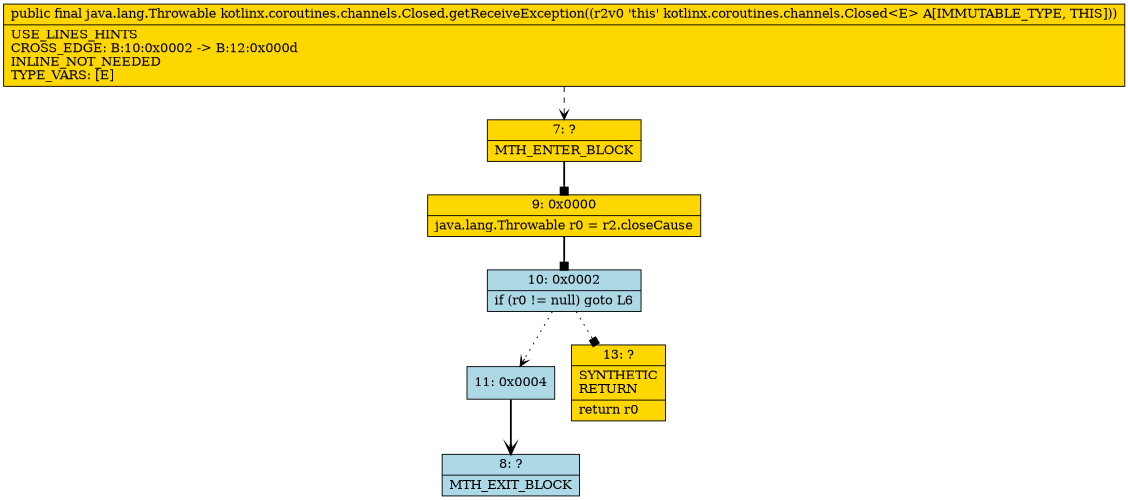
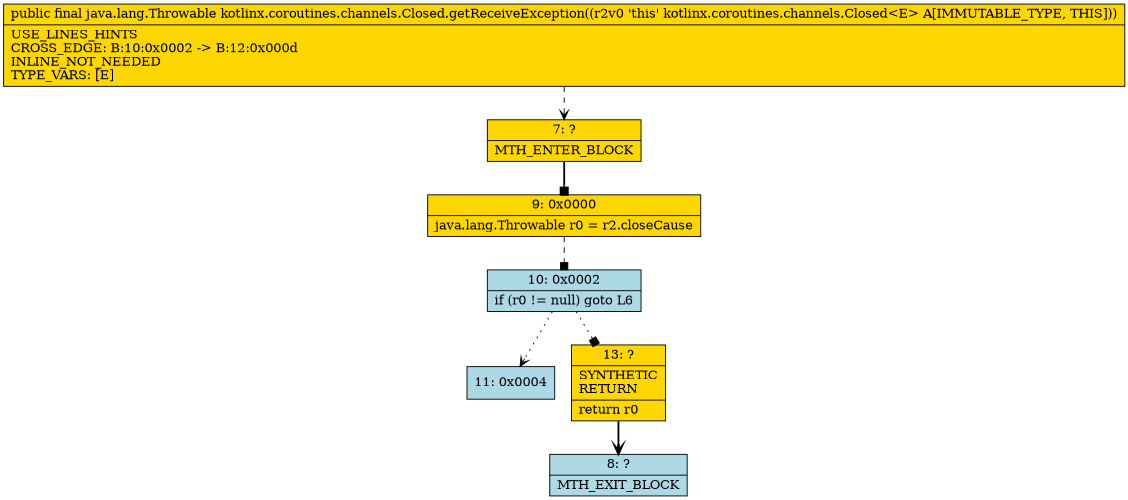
edge "9: 0x0000" -> "10: 0x0002": style bold -> dashed
edge "11: 0x0004" -> "8: ?": now "13: ?" -> "8: ?"
